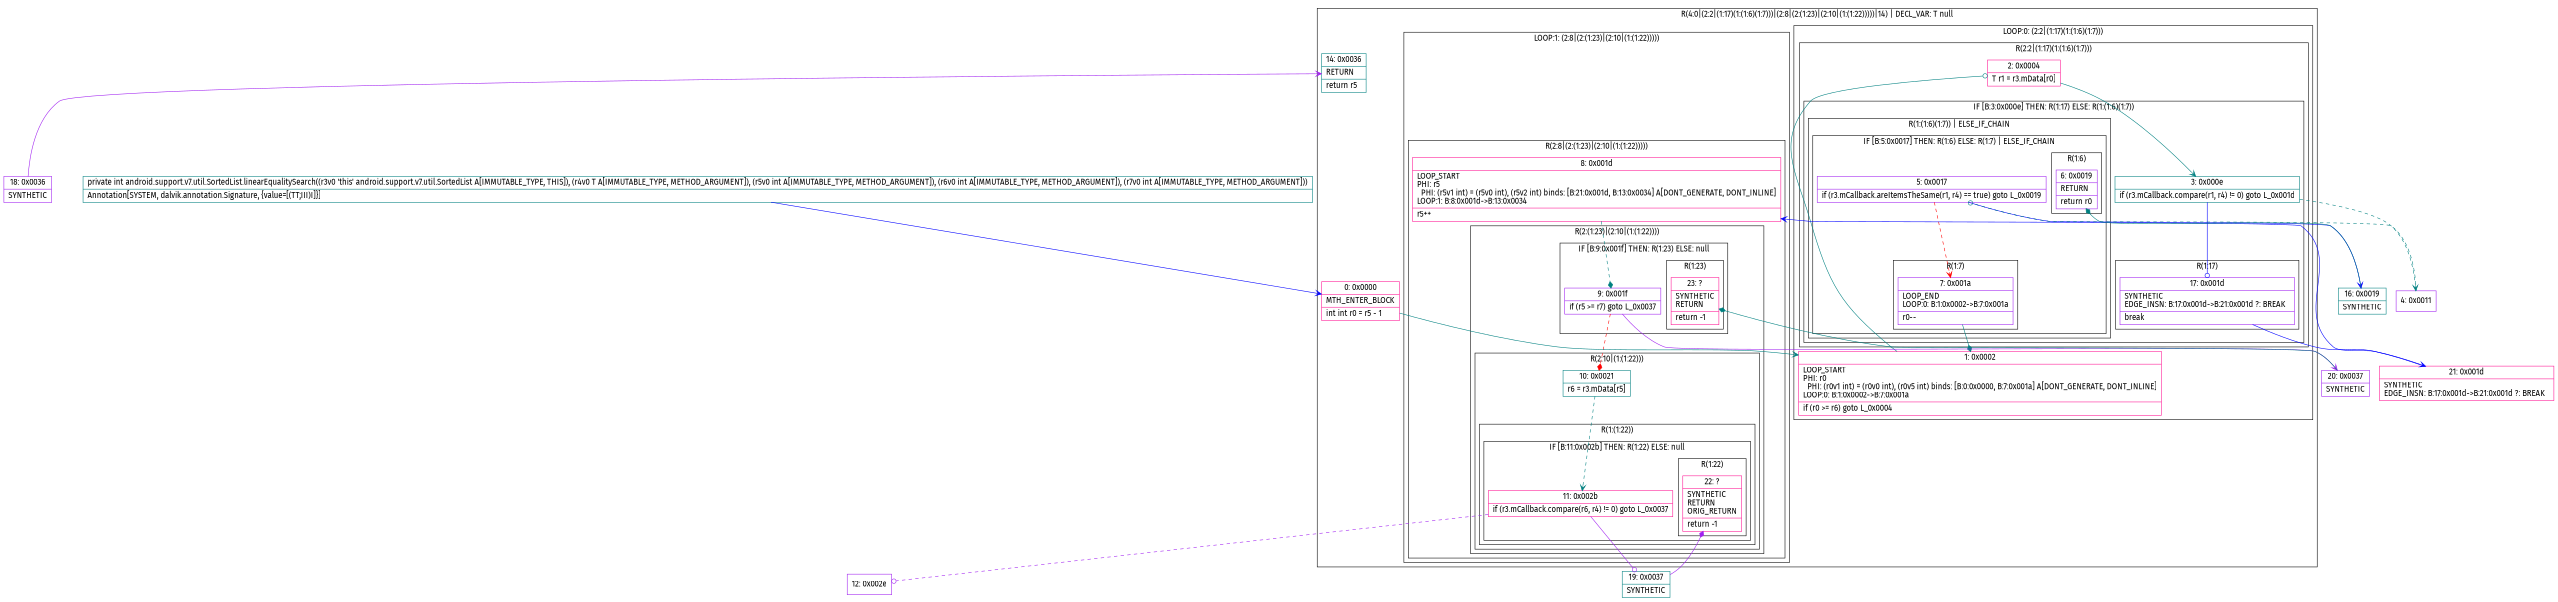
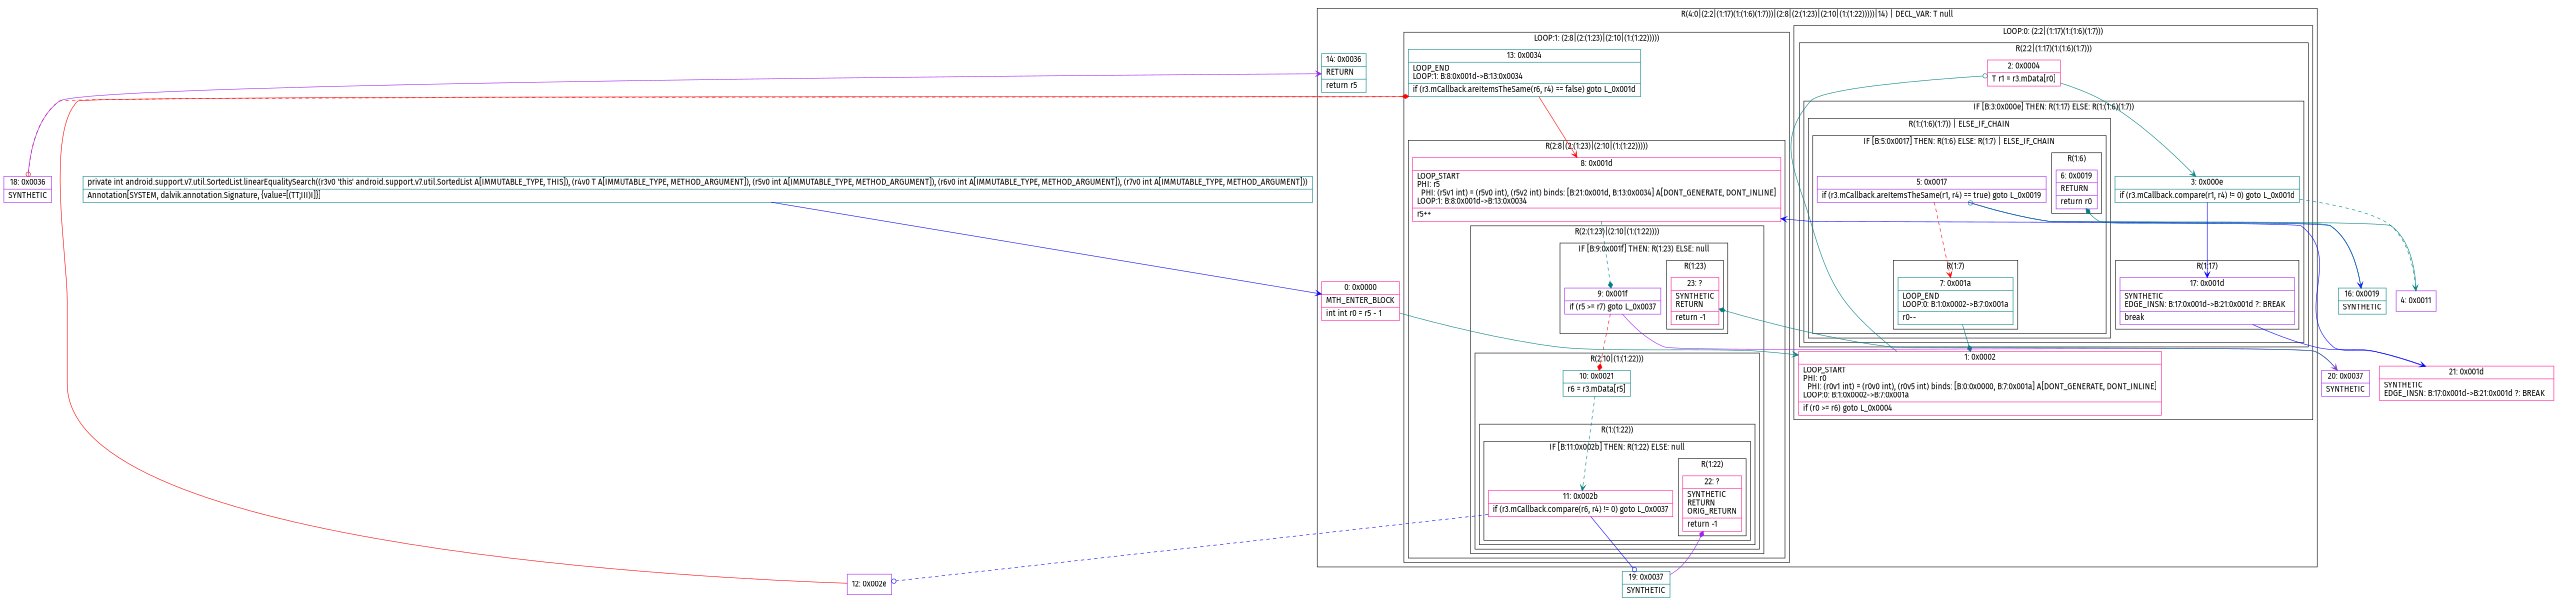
node "13: 0x0034": added
edge "4: 0x0011" -> "5: 0x0017": style dashed -> solid
edge "3: 0x000e" -> "17: 0x001d": arrowhead odot -> vee
node "7: 0x001a": color purple -> teal
edge "11: 0x002b" -> "19: 0x0037": color purple -> blue
edge "11: 0x002b" -> "12: 0x002e": color purple -> blue
